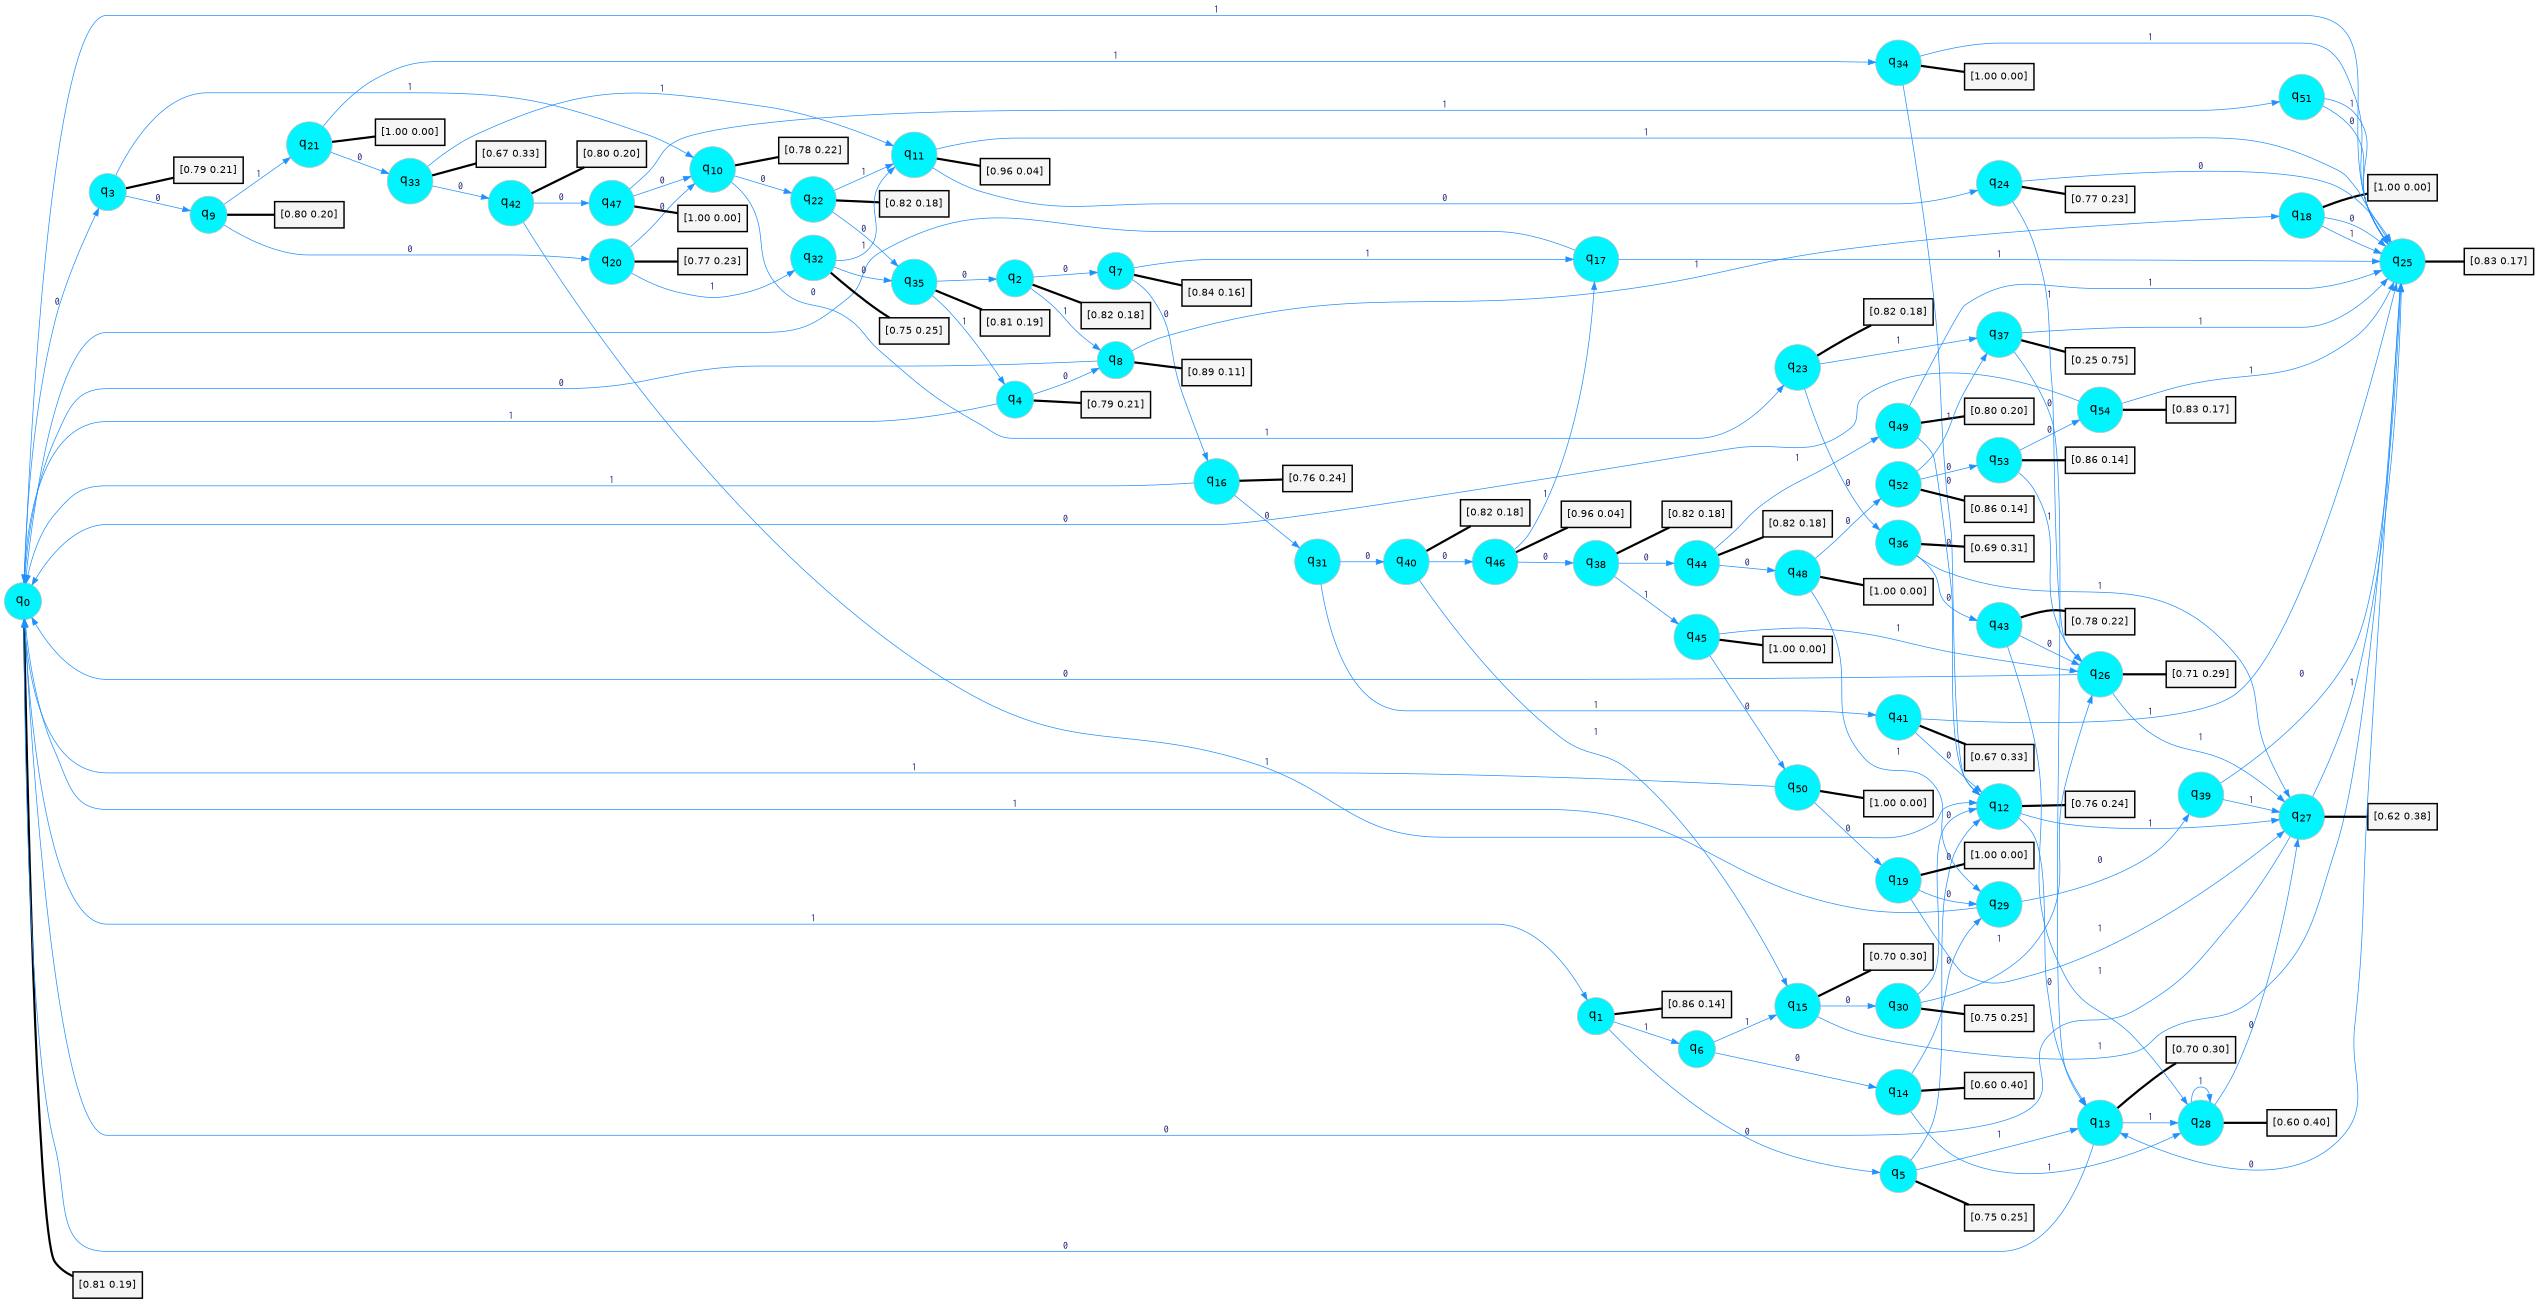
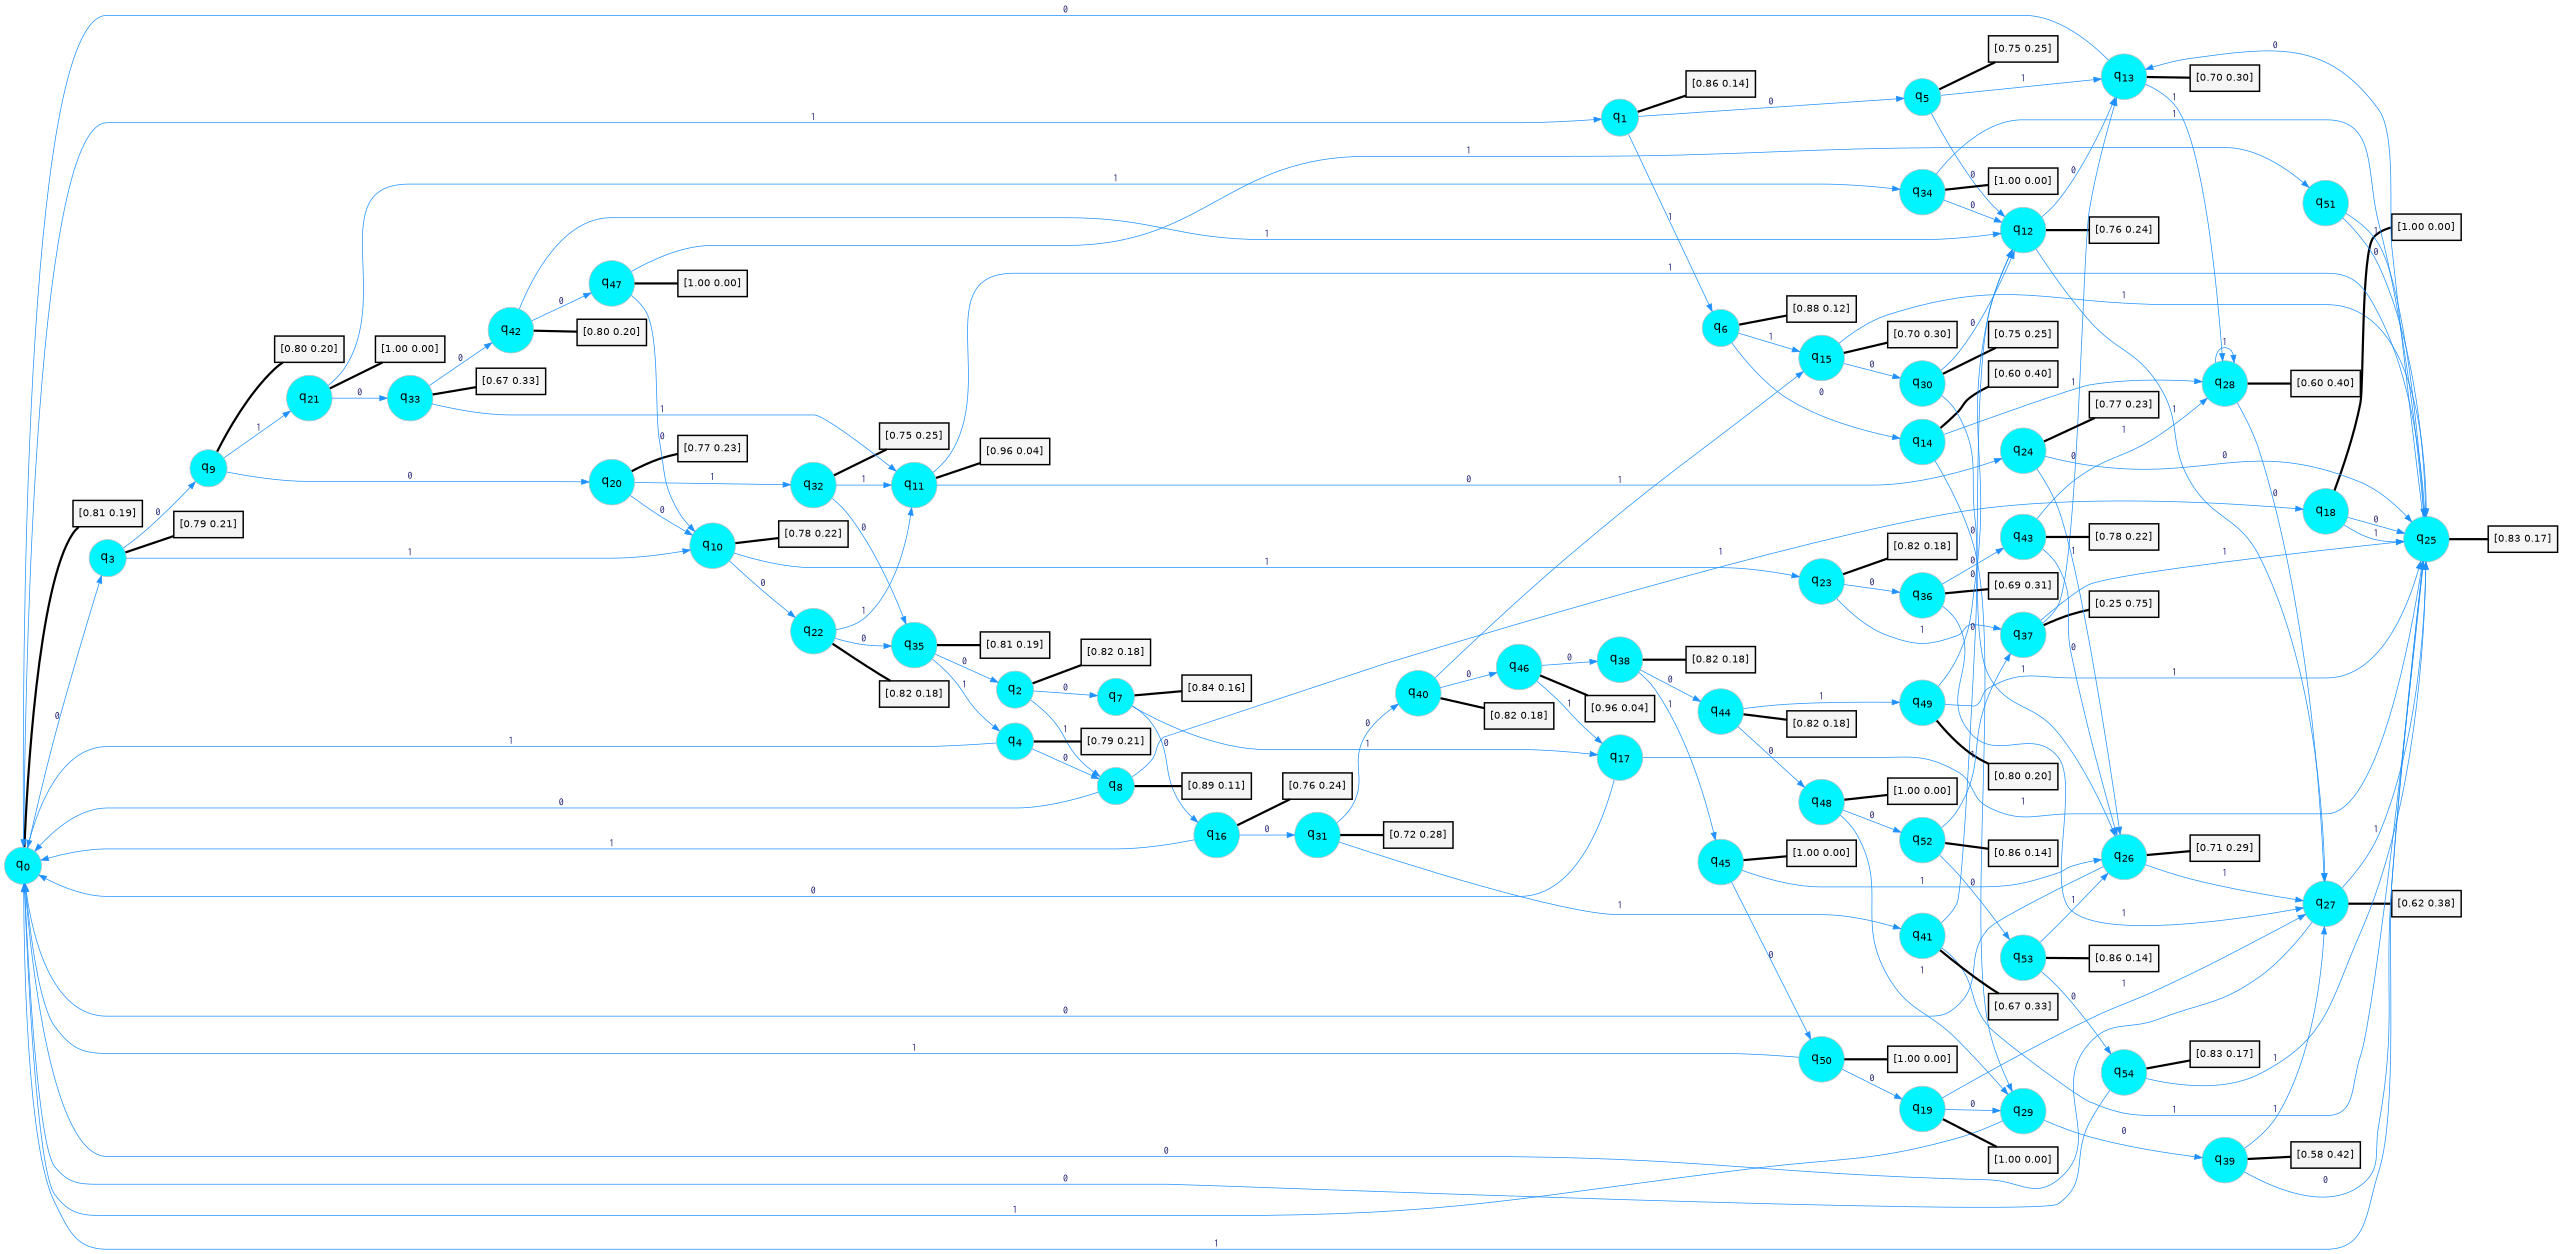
node "[0.88 0.12]": added
node "[0.72 0.28]": added
node "[0.58 0.42]": added
